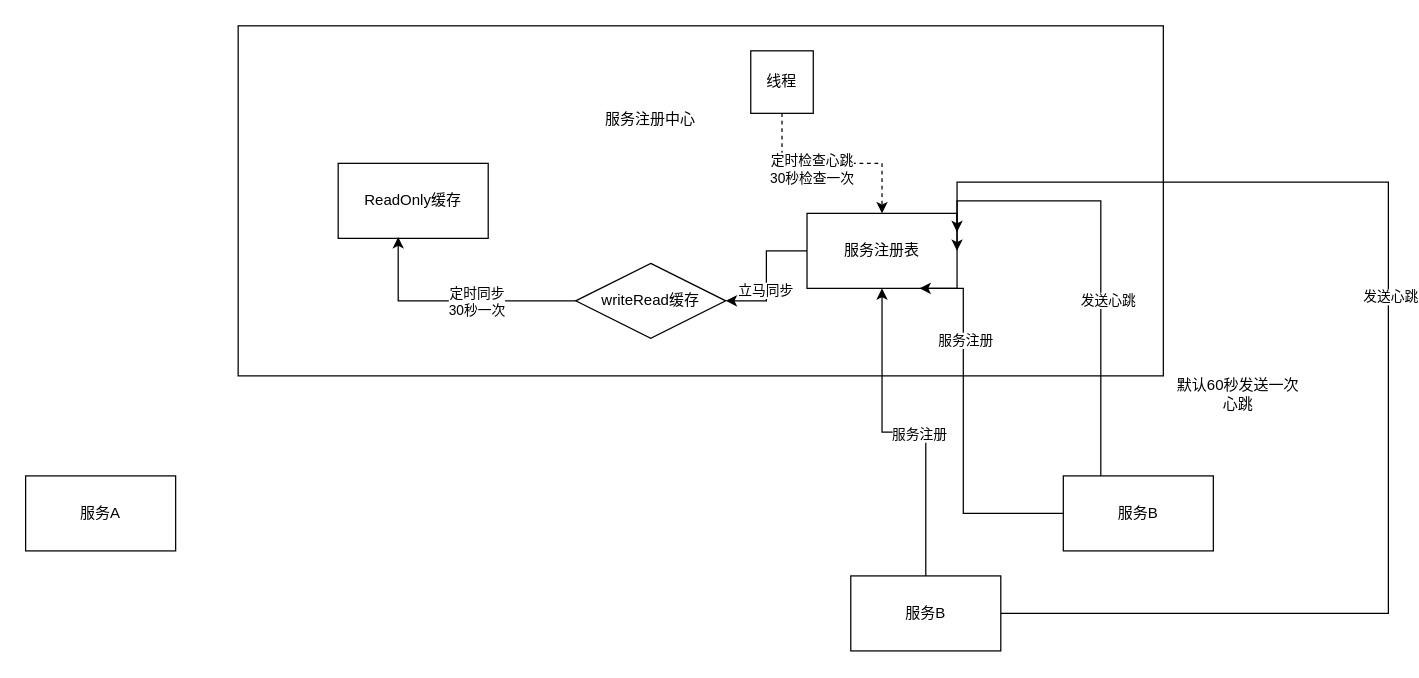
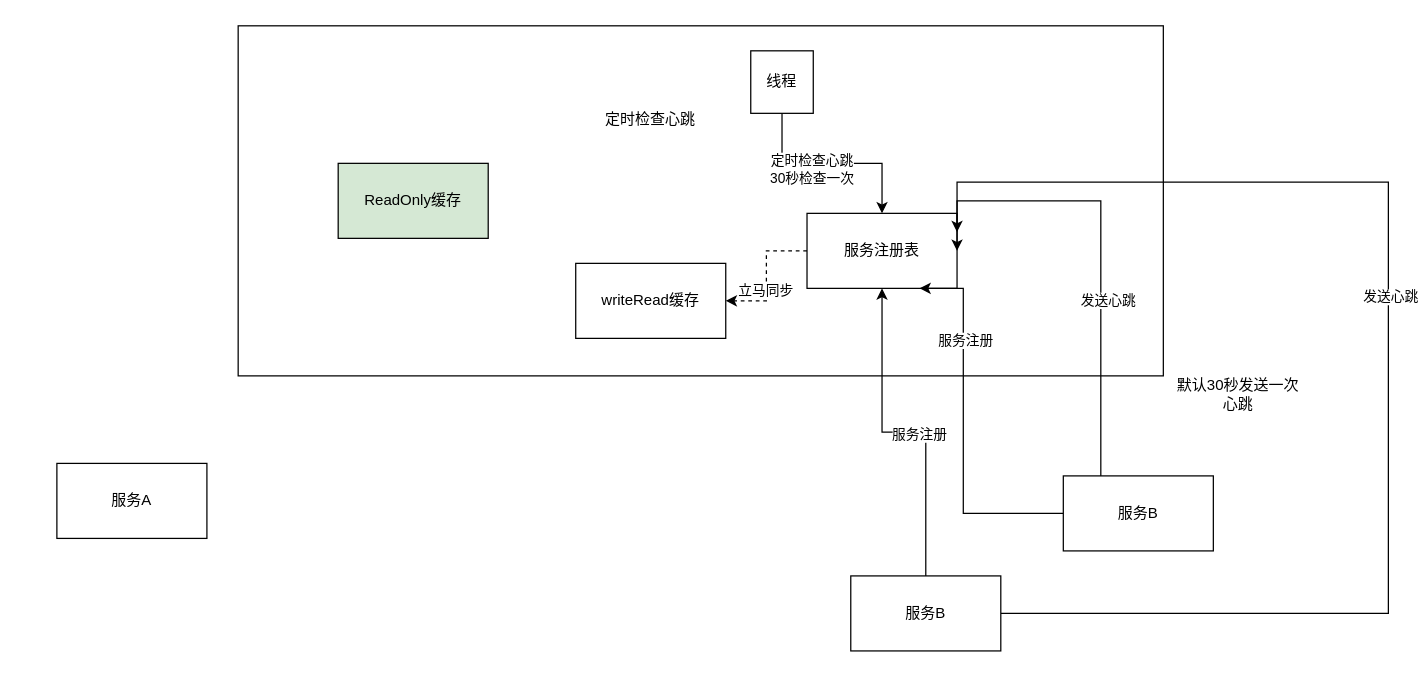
node "服务注册中心": label "服务注册中心" -> "定时检查心跳"
edge "线程" -> "服务注册表": style dashed -> solid
node "ReadOnly缓存": fillcolor #ffffff -> #d5e8d4
edge "服务注册表" -> "writeRead缓存": style solid -> dashed
edge "writeRead缓存" -> "ReadOnly缓存": removed, label "定时同步 30秒一次"
node "writeRead缓存": shape diamond -> rectangle
node "默认60秒发送一次 心跳": label "默认60秒发送一次 心跳" -> "默认30秒发送一次 心跳"
node "服务A": moved (101, 513) -> (132, 501)
